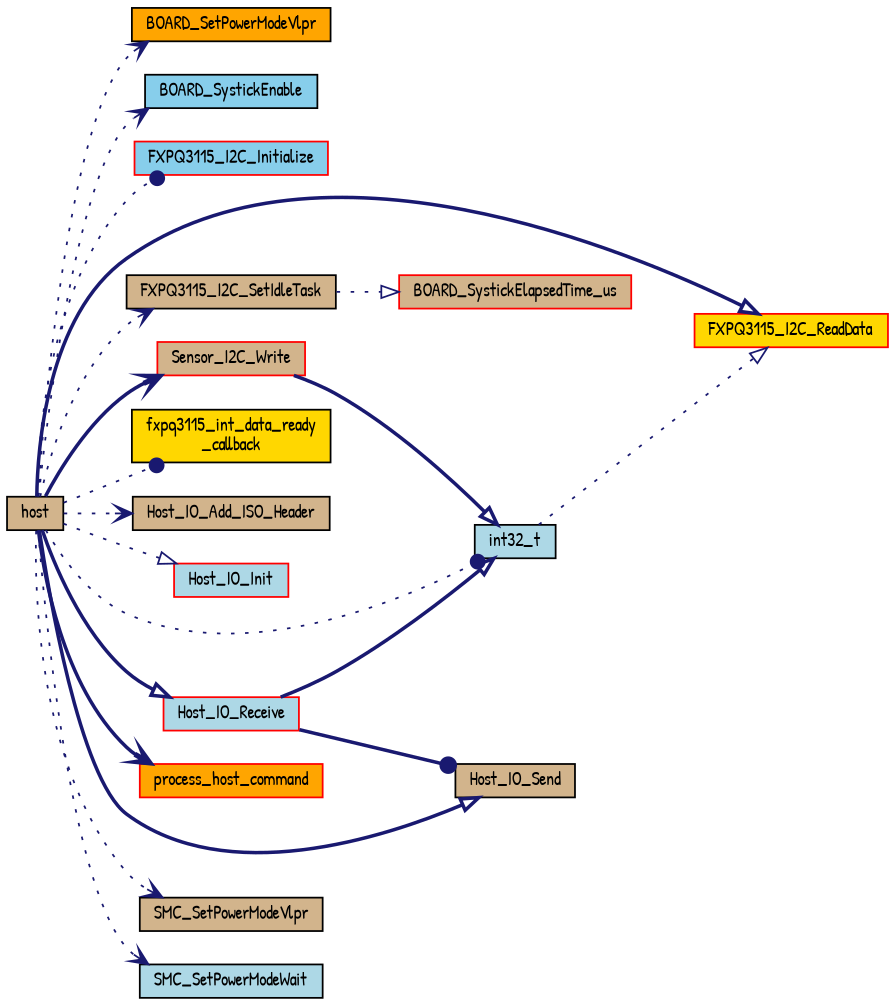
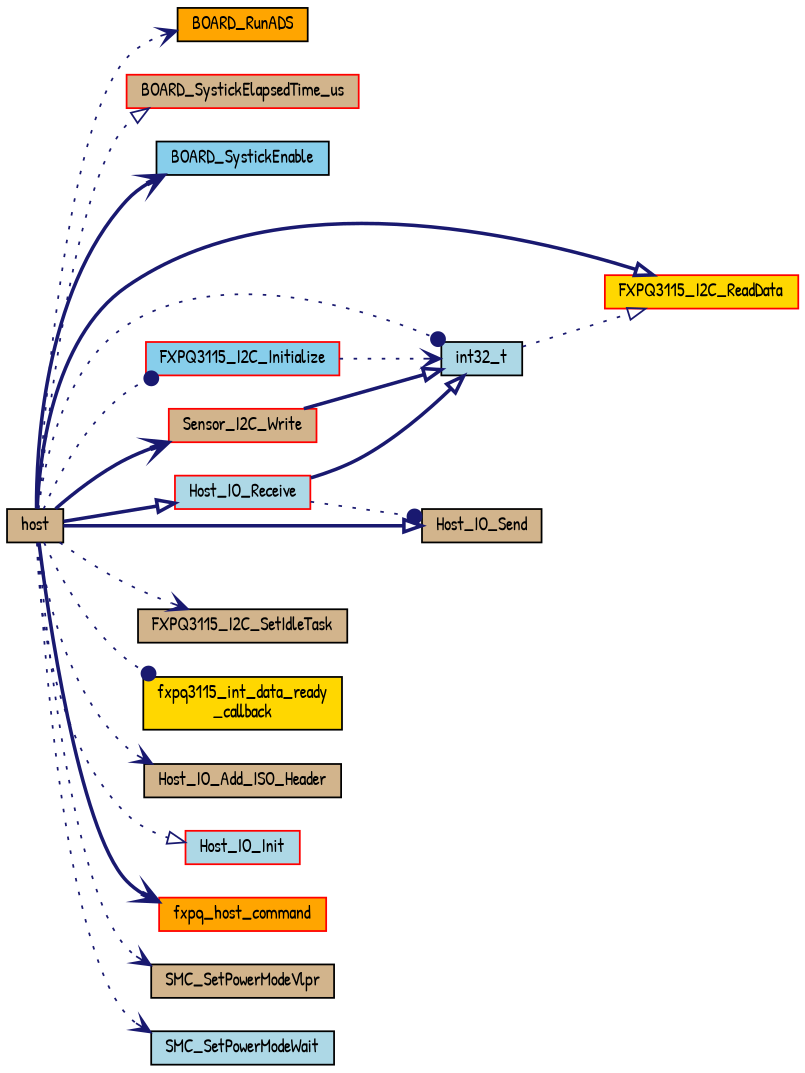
node "BOARD_SetPowerModeVlpr": label "BOARD_SetPowerModeVlpr" -> "BOARD_RunADS"
edge "host" -> "BOARD_SystickEnable": style dotted -> bold
edge "FXPQ3115_I2C_SetIdleTask" -> "BOARD_SystickElapsedTime_us": now "host" -> "BOARD_SystickElapsedTime_us"
edge "FXPQ3115_I2C_Initialize" -> "int32_t": added
edge "Host_IO_Receive" -> "Host_IO_Send": style bold -> dotted
node "process_host_command": label "process_host_command" -> "fxpq_host_command"
